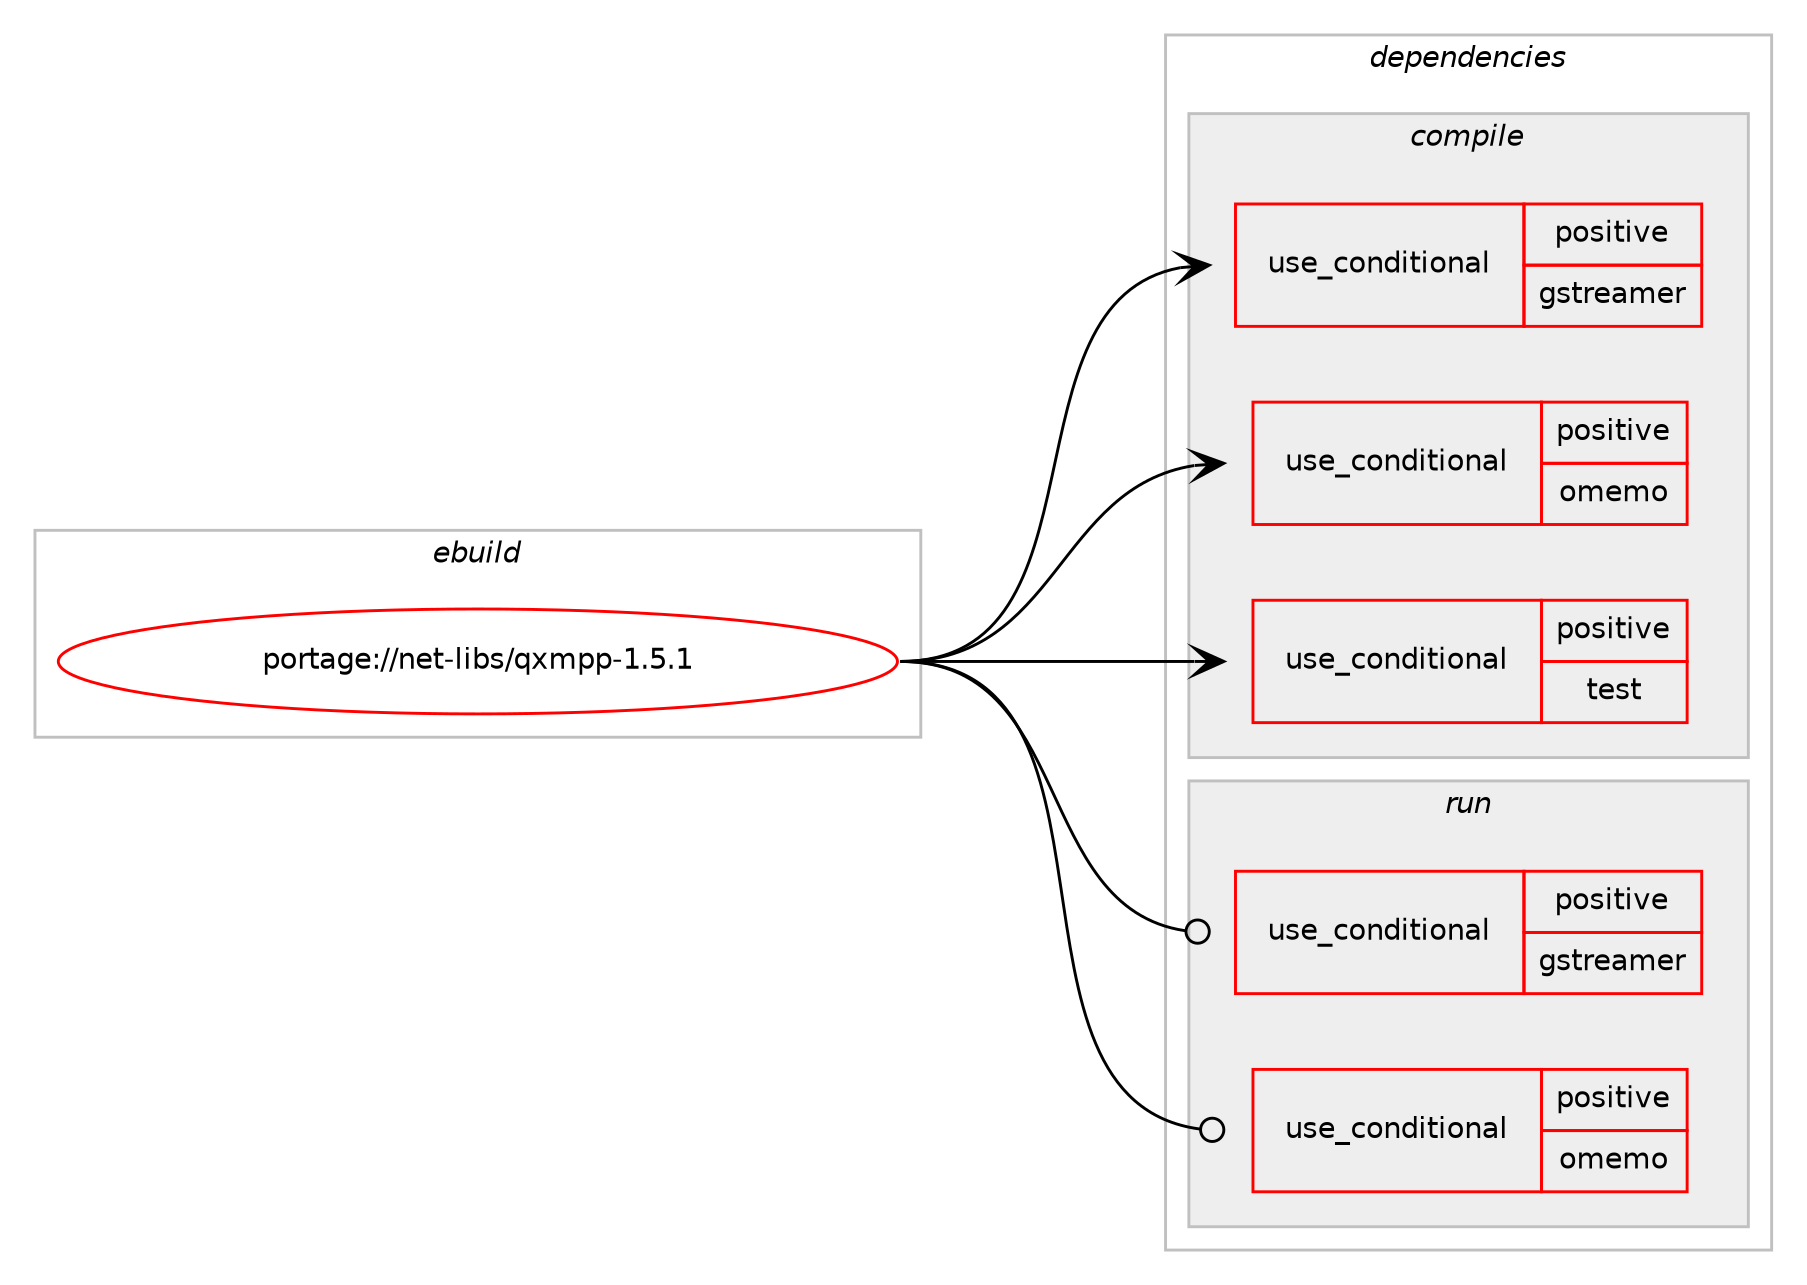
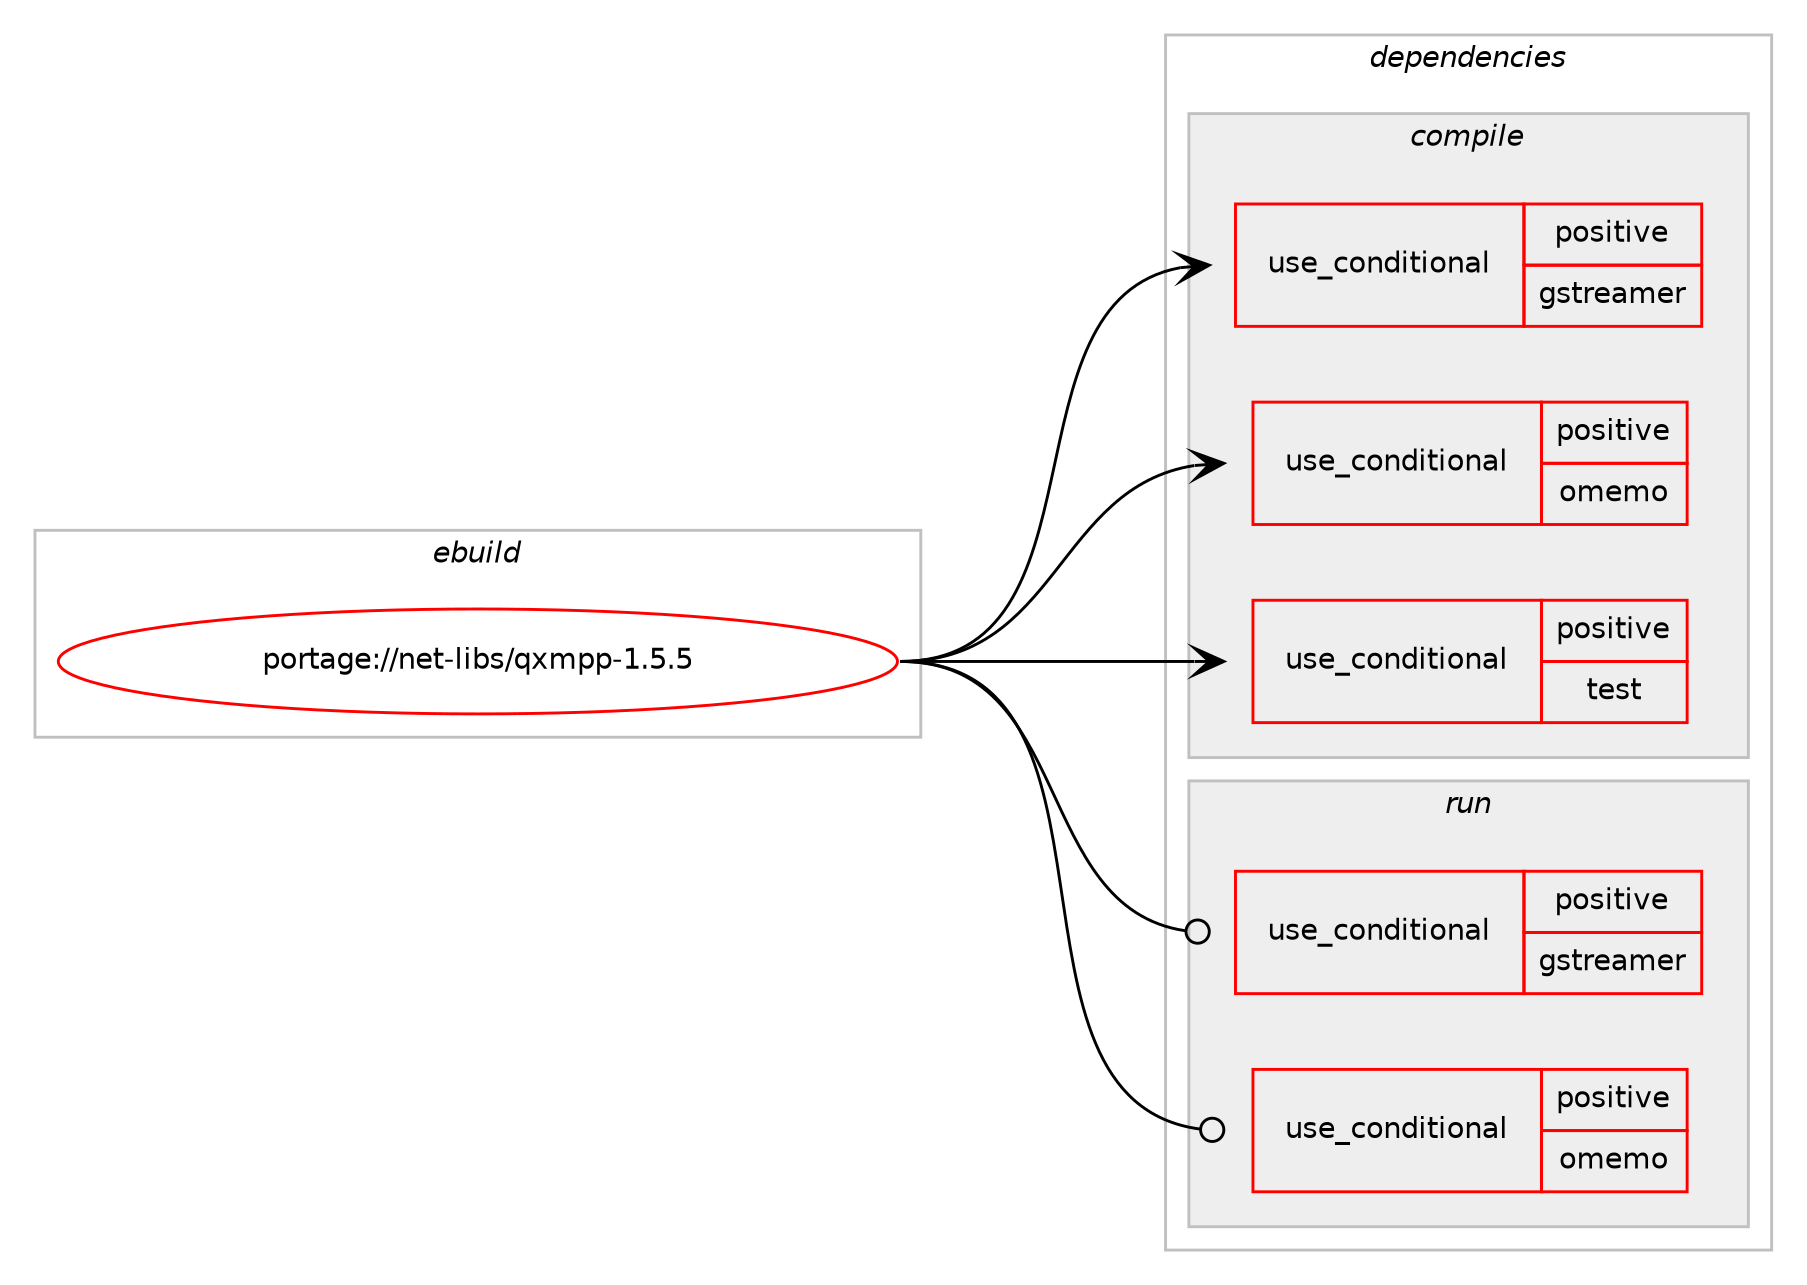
node "portage://net-libs/qxmpp-1.5.1": label "portage://net-libs/qxmpp-1.5.1" -> "portage://net-libs/qxmpp-1.5.5"
